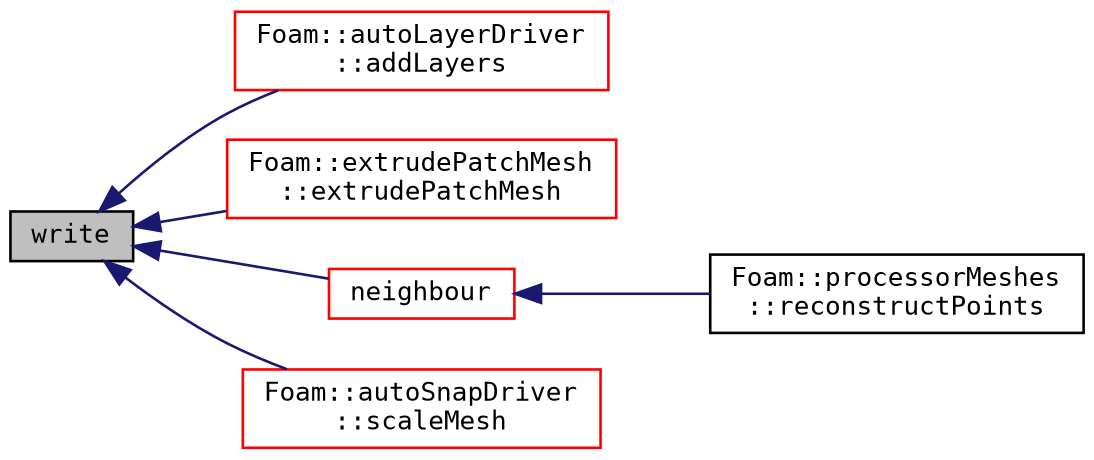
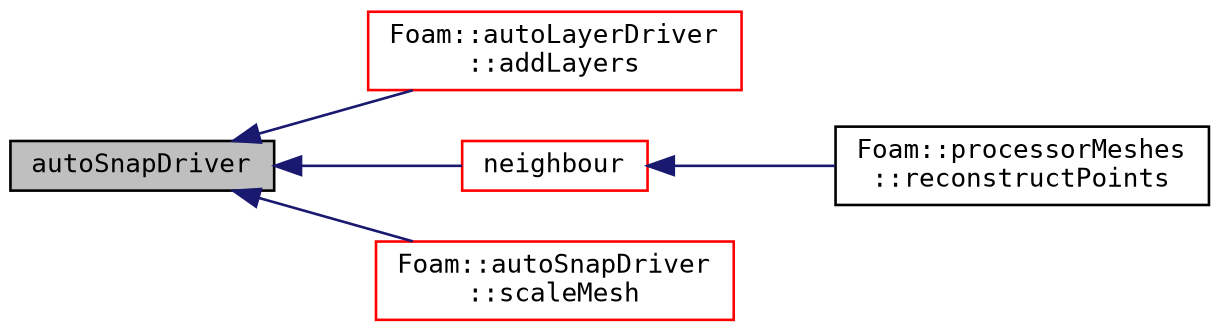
node "Foam::extrudePatchMesh ::extrudePatchMesh": removed
node "write": label "write" -> "autoSnapDriver"
